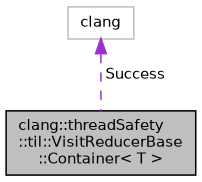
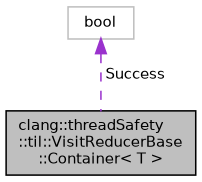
node "clang": label "clang" -> "bool"
